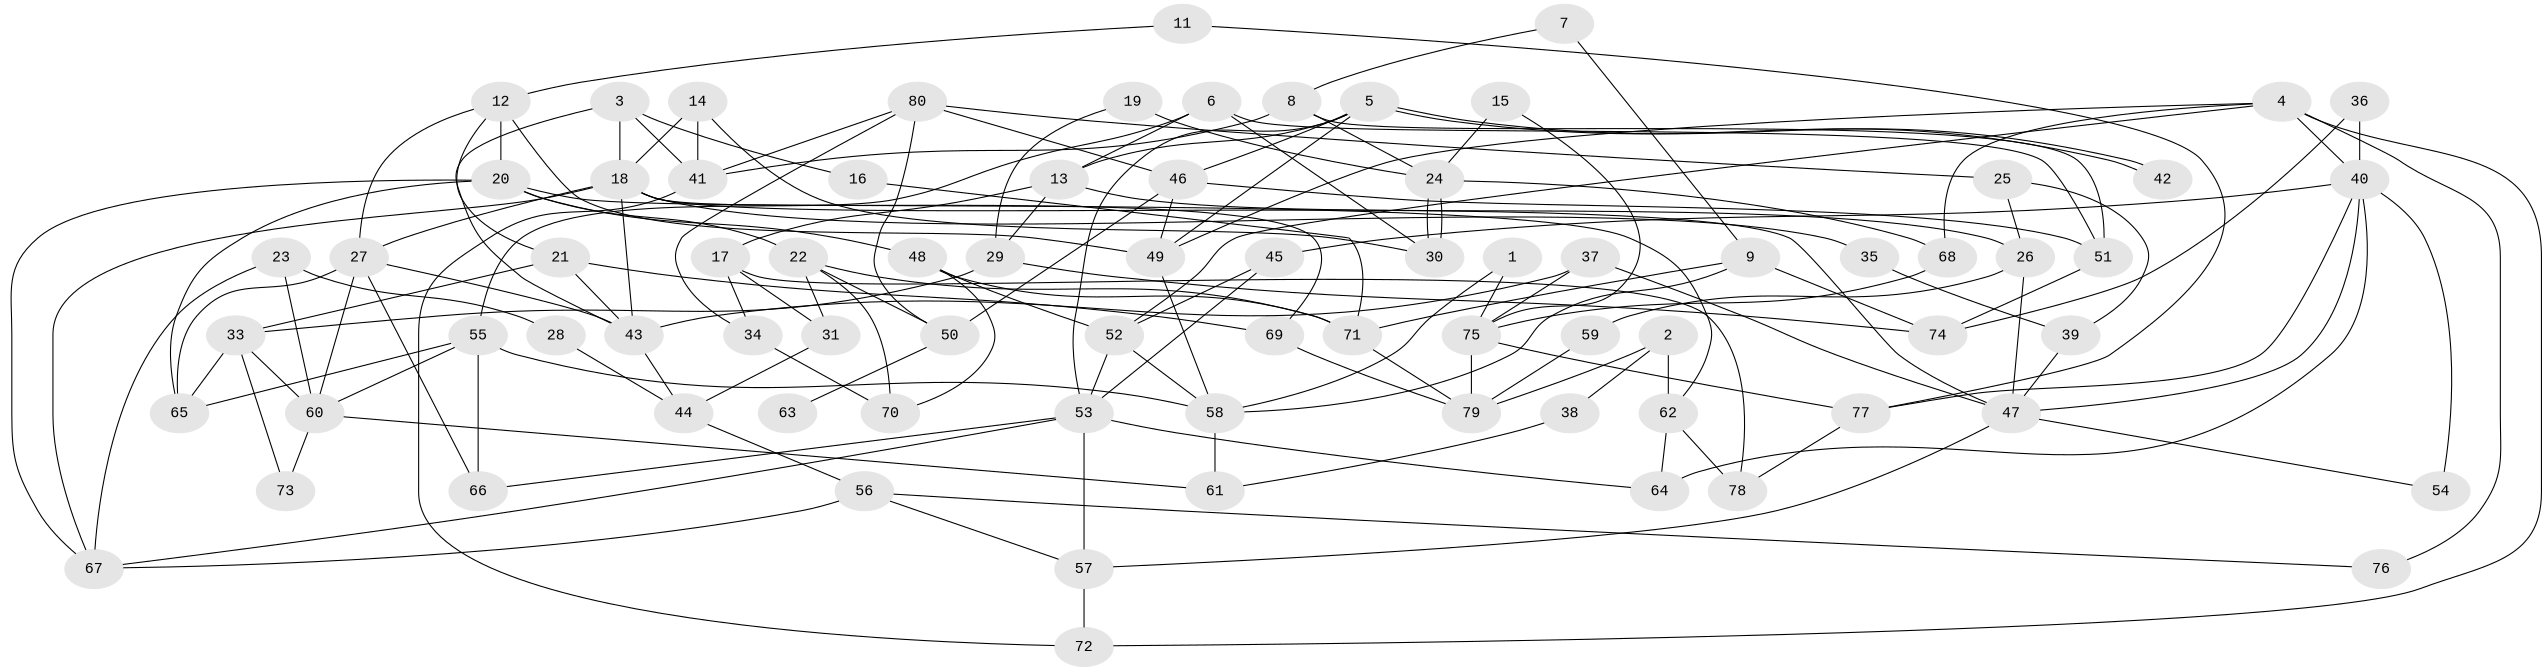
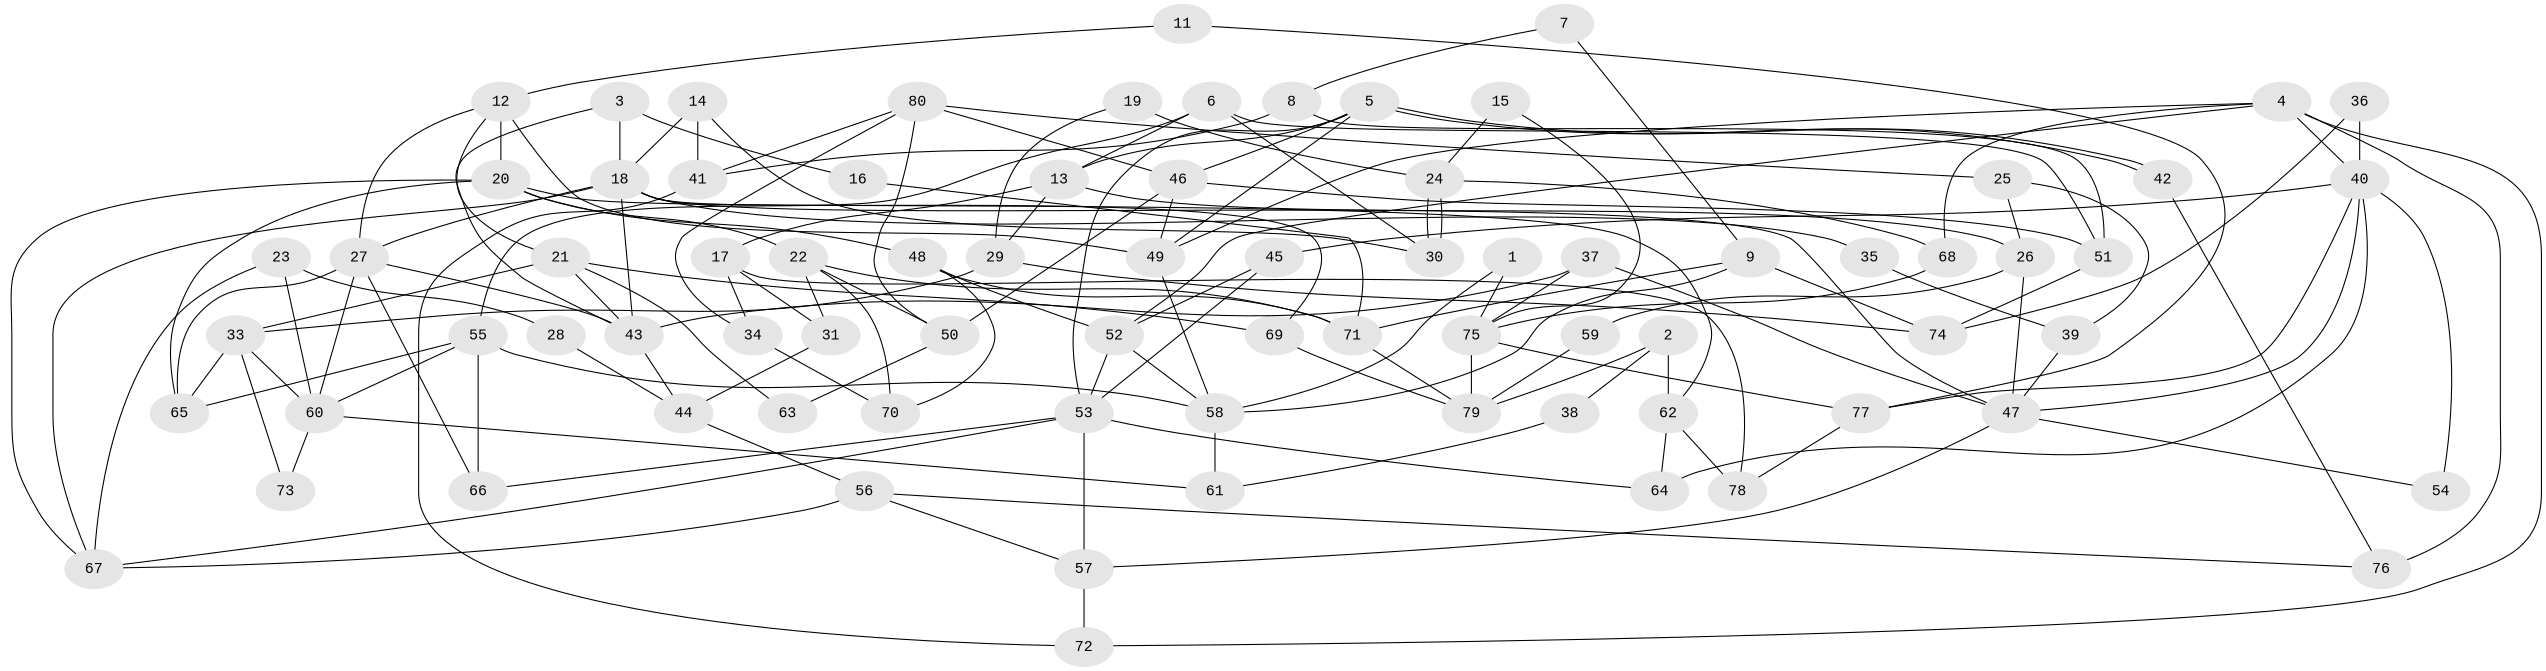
edge "3" -- "41": removed
edge "8" -- "24": removed
edge "21" -- "63": added
edge "42" -- "76": added
